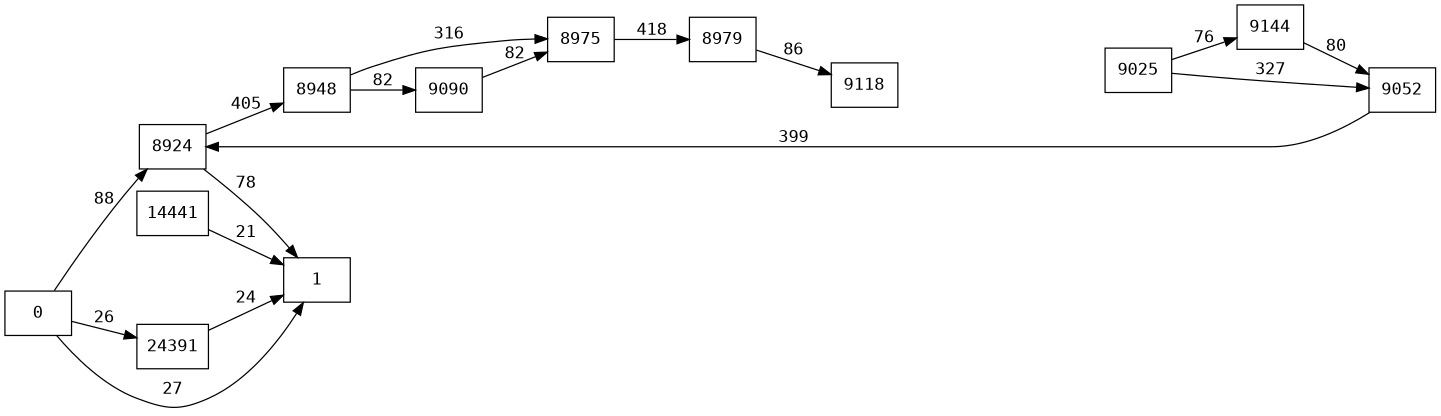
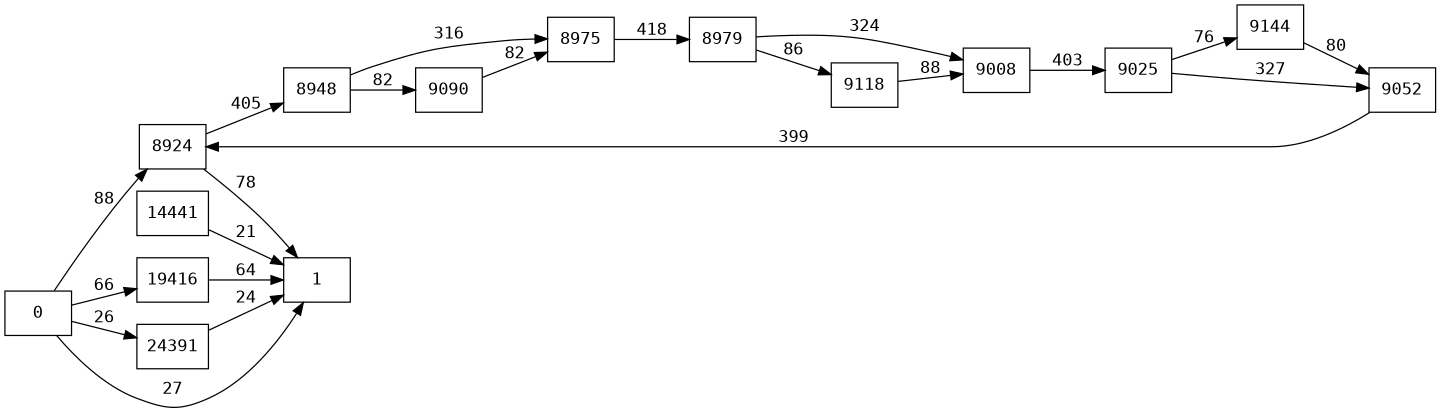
node "9008": added
node "19416": added
